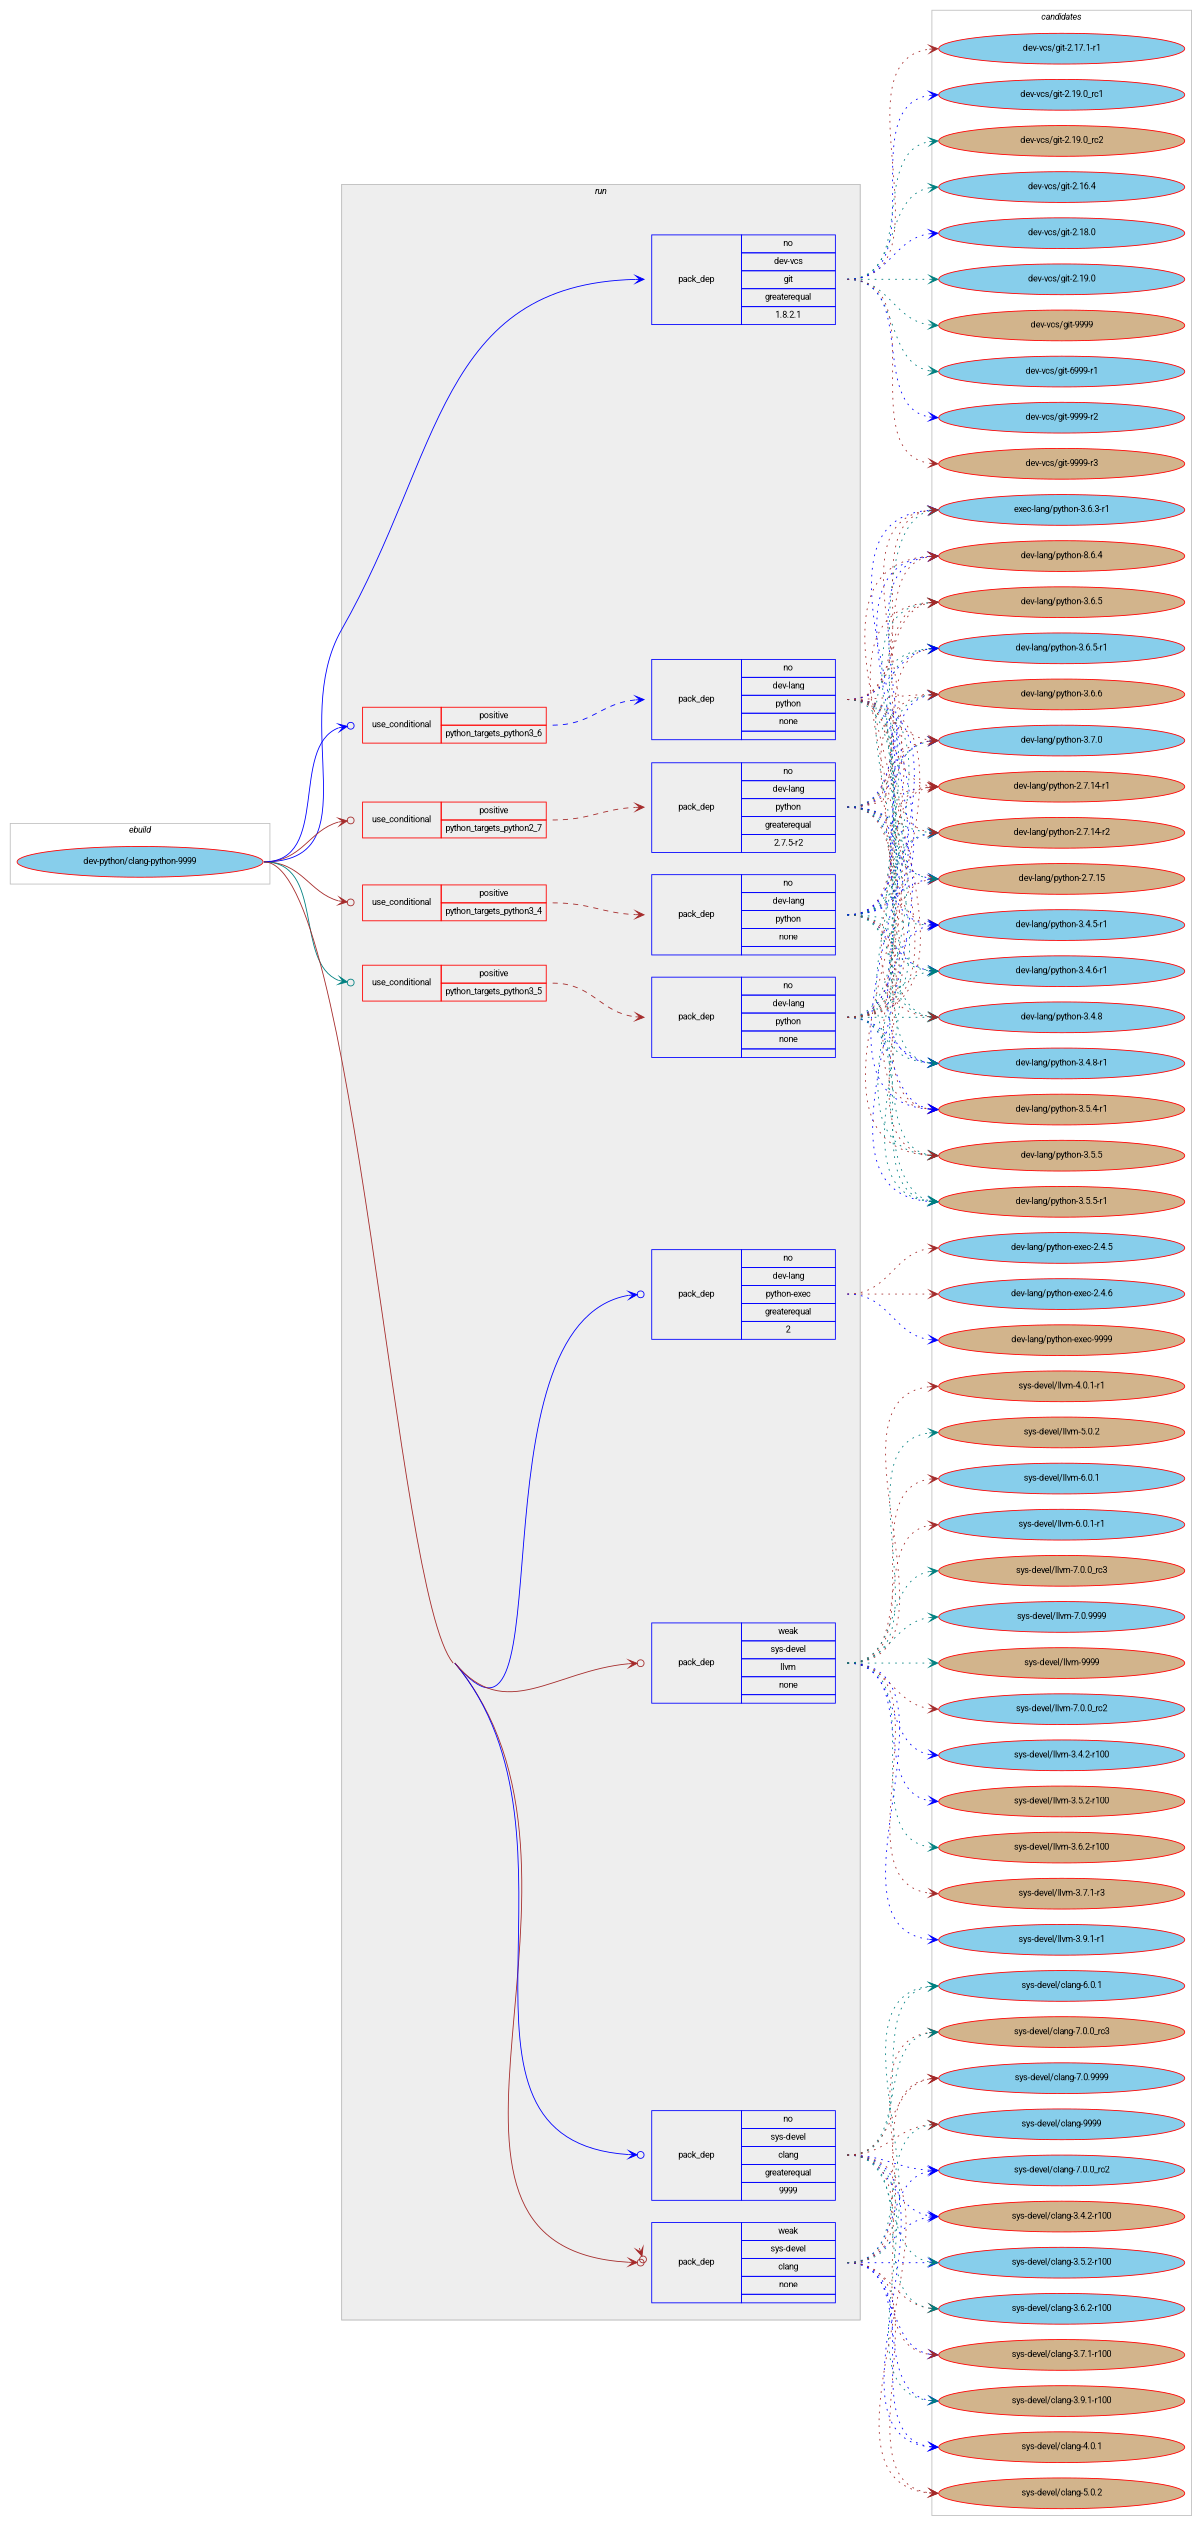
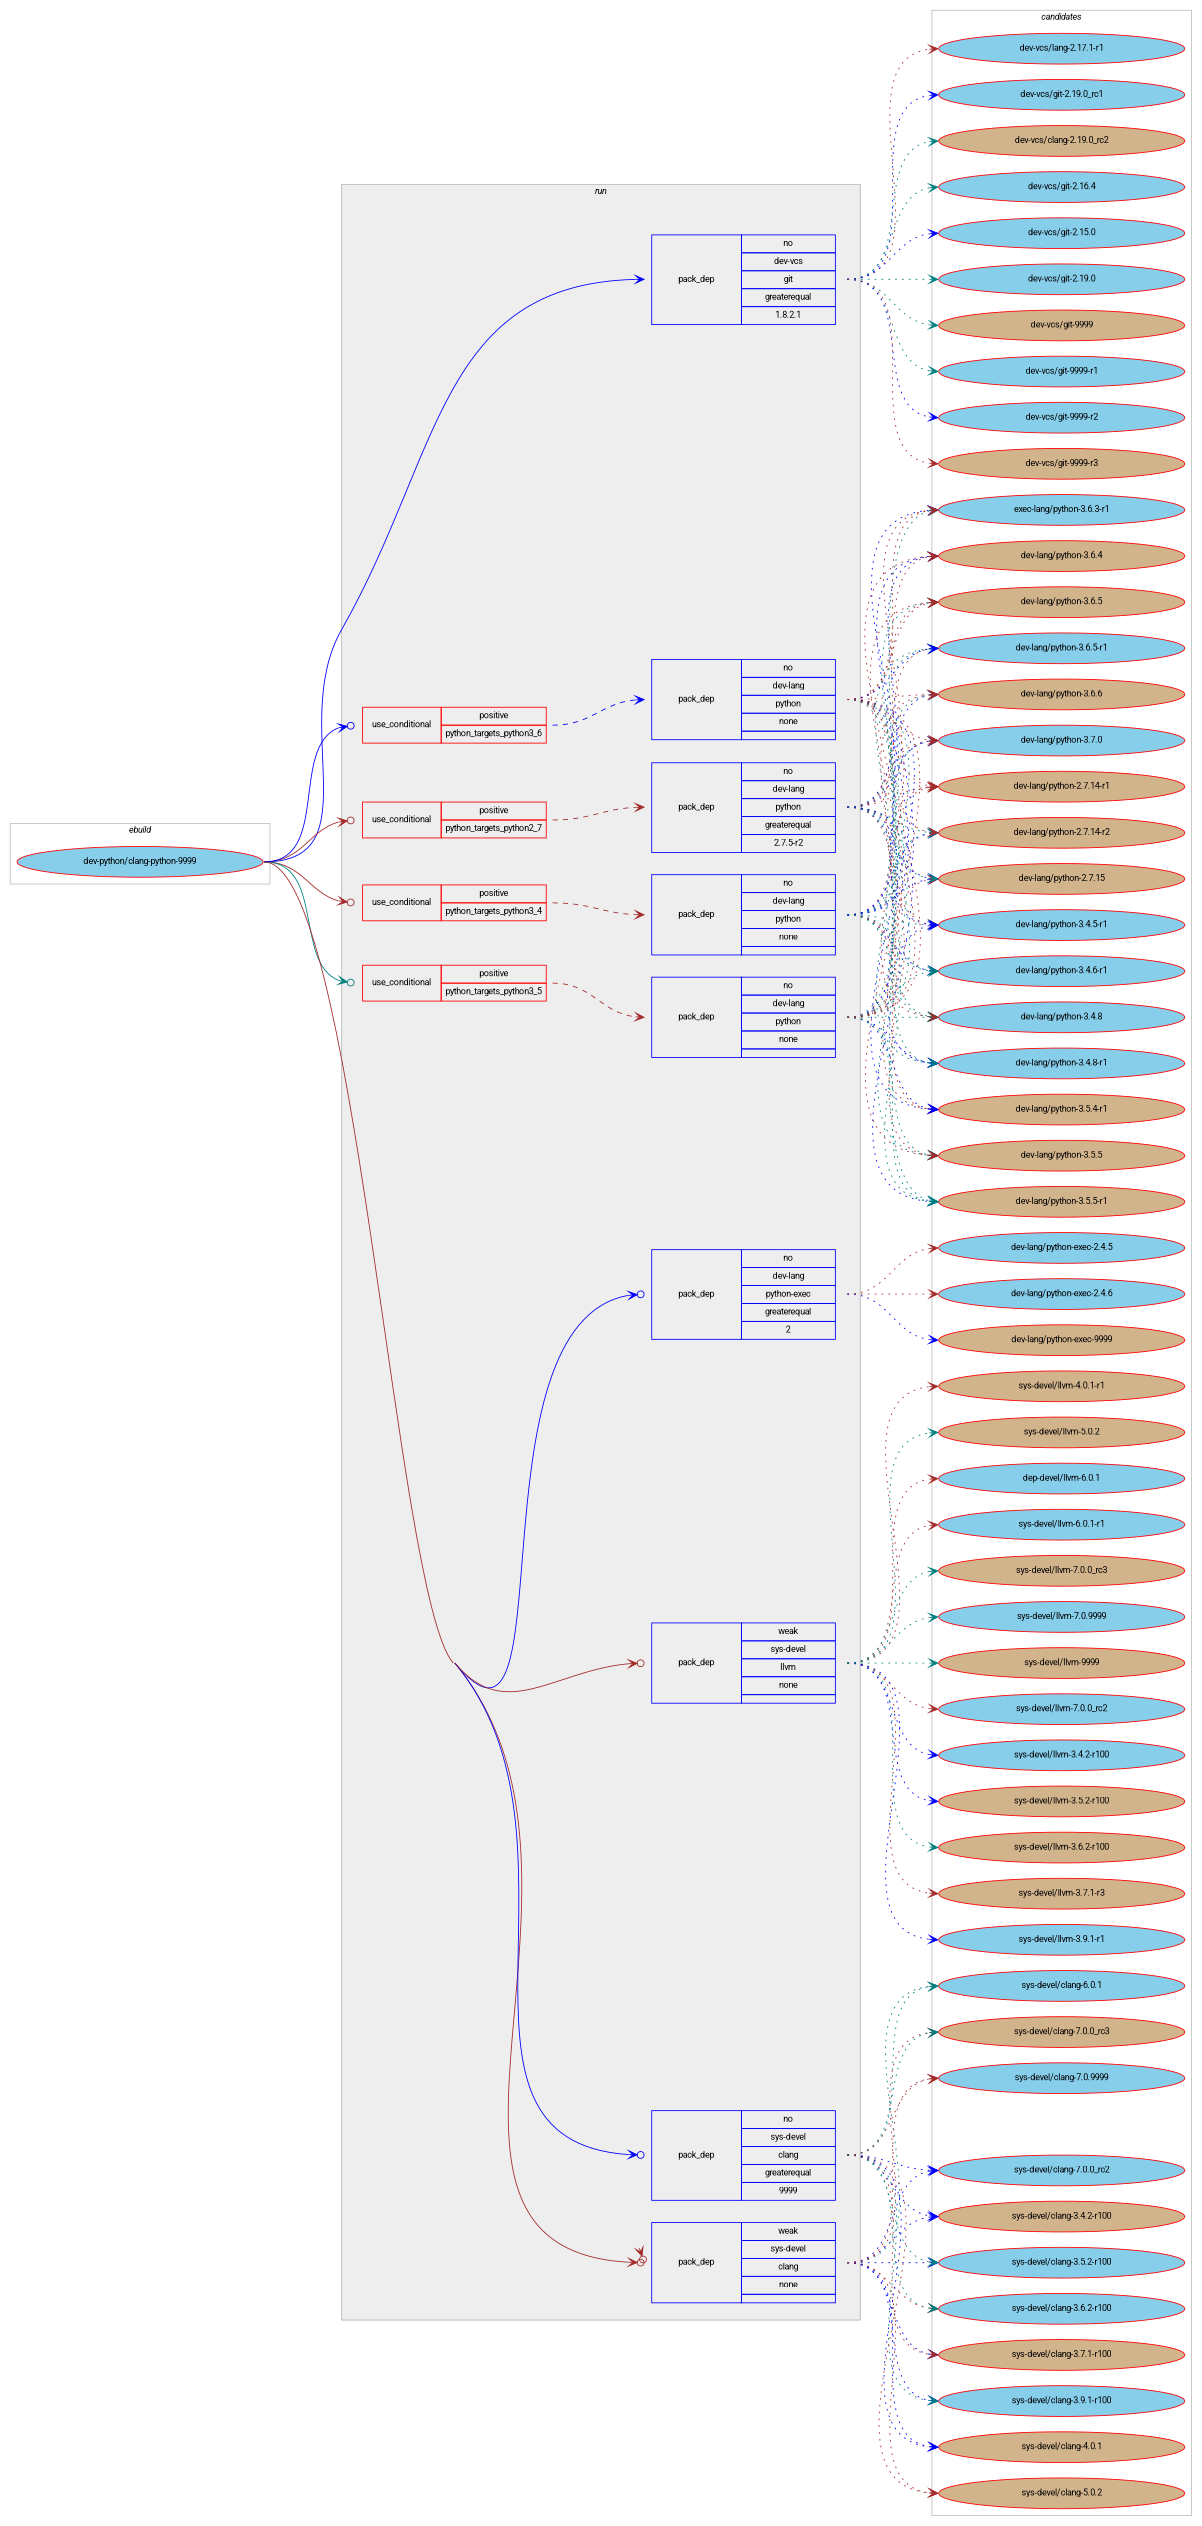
node "dev-vcs/git-2.17.1-r1": label "dev-vcs/git-2.17.1-r1" -> "dev-vcs/lang-2.17.1-r1"
node "dev-vcs/git-2.19.0_rc2": label "dev-vcs/git-2.19.0_rc2" -> "dev-vcs/clang-2.19.0_rc2"
node "dev-vcs/git-2.18.0": label "dev-vcs/git-2.18.0" -> "dev-vcs/git-2.15.0"
node "dev-vcs/git-6999-r1": label "dev-vcs/git-6999-r1" -> "dev-vcs/git-9999-r1"
node "dev-lang/python-8.6.4": label "dev-lang/python-8.6.4" -> "dev-lang/python-3.6.4"
node "sys-devel/llvm-6.0.1": label "sys-devel/llvm-6.0.1" -> "dep-devel/llvm-6.0.1"
node "sys-devel/clang-9999": removed
node "sys-devel/clang-3.9.1-r100": fillcolor tan -> skyblue
